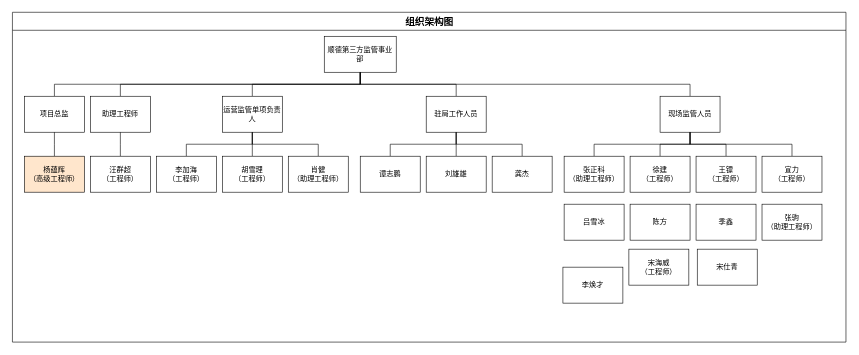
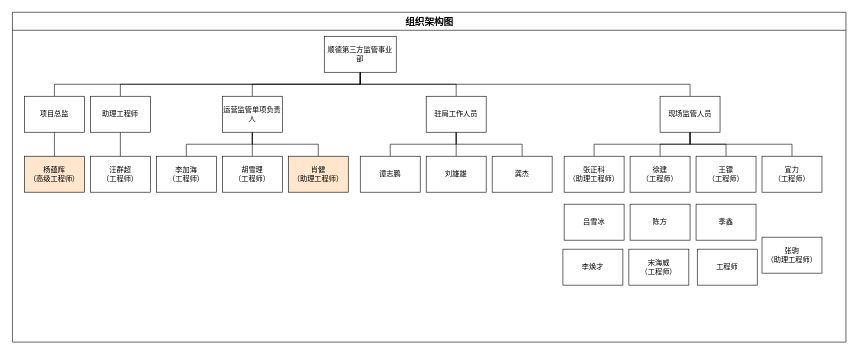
node "肖健 （助理工程师）": fillcolor #ffffff -> #ffe6cc
node "张驹 （助理工程师）": moved (792, 222) -> (792, 255)
node "宋仕青": label "宋仕青" -> "工程师"
node "李焕才": moved (593, 285) -> (593, 267)
